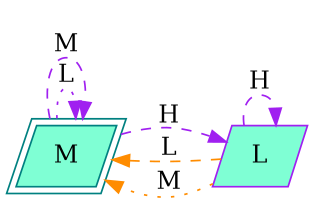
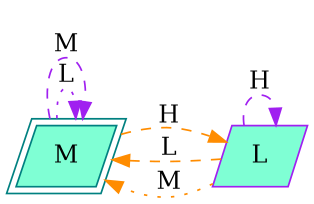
edge "M" -> "L": color purple -> darkorange
